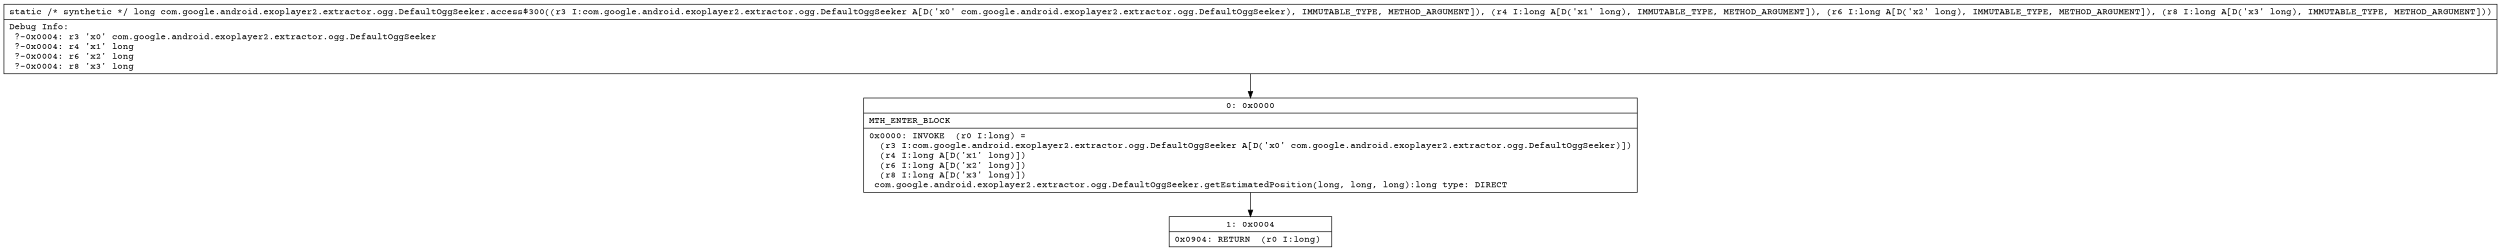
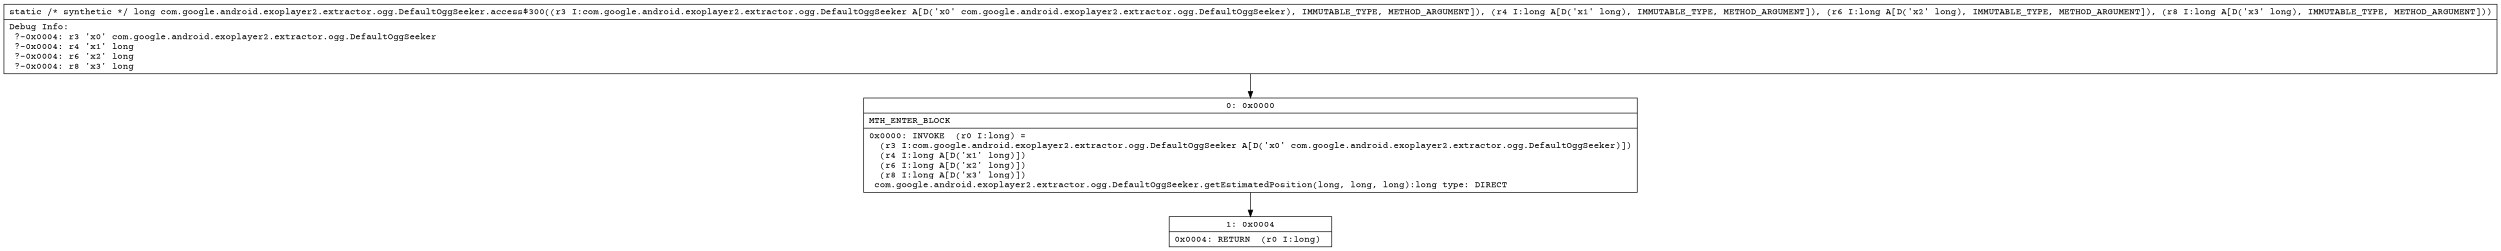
node "1: 0x0004": text "0x0904: RETURN  (r0 I:long)" -> "0x0004: RETURN  (r0 I:long)"
